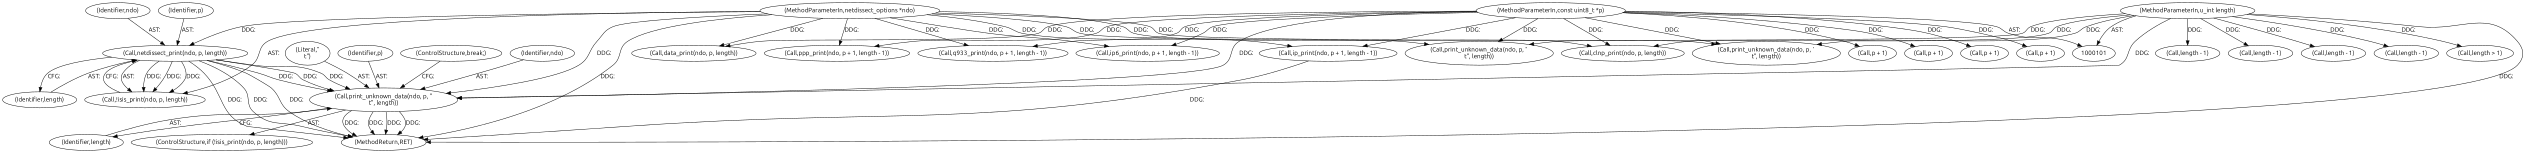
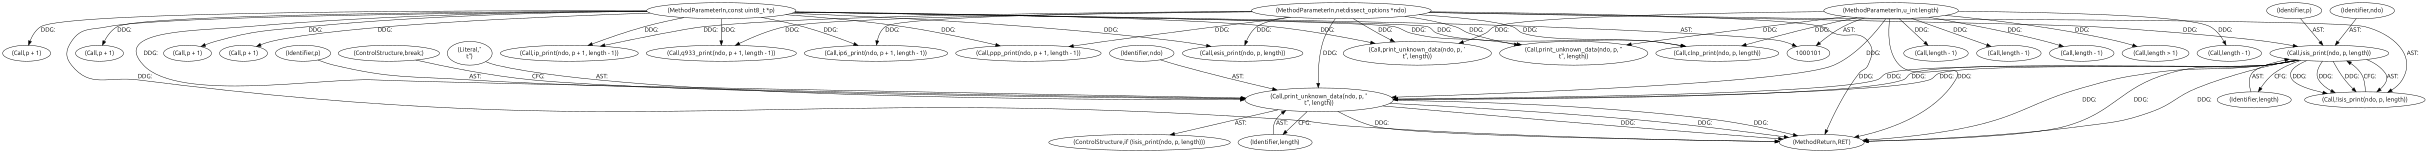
node "(Call,netdissect_print(ndo, p, length))": label "(Call,netdissect_print(ndo, p, length))" -> "(Call,isis_print(ndo, p, length))"
node "(Call,data_print(ndo, p, length))": label "(Call,data_print(ndo, p, length))" -> "(Call,esis_print(ndo, p, length))"
edge "(Call,ip_print(ndo, p + 1, length - 1))" -> "(MethodReturn,RET)": now "(MethodParameterIn,const uint8_t *p)" -> "(MethodReturn,RET)"
